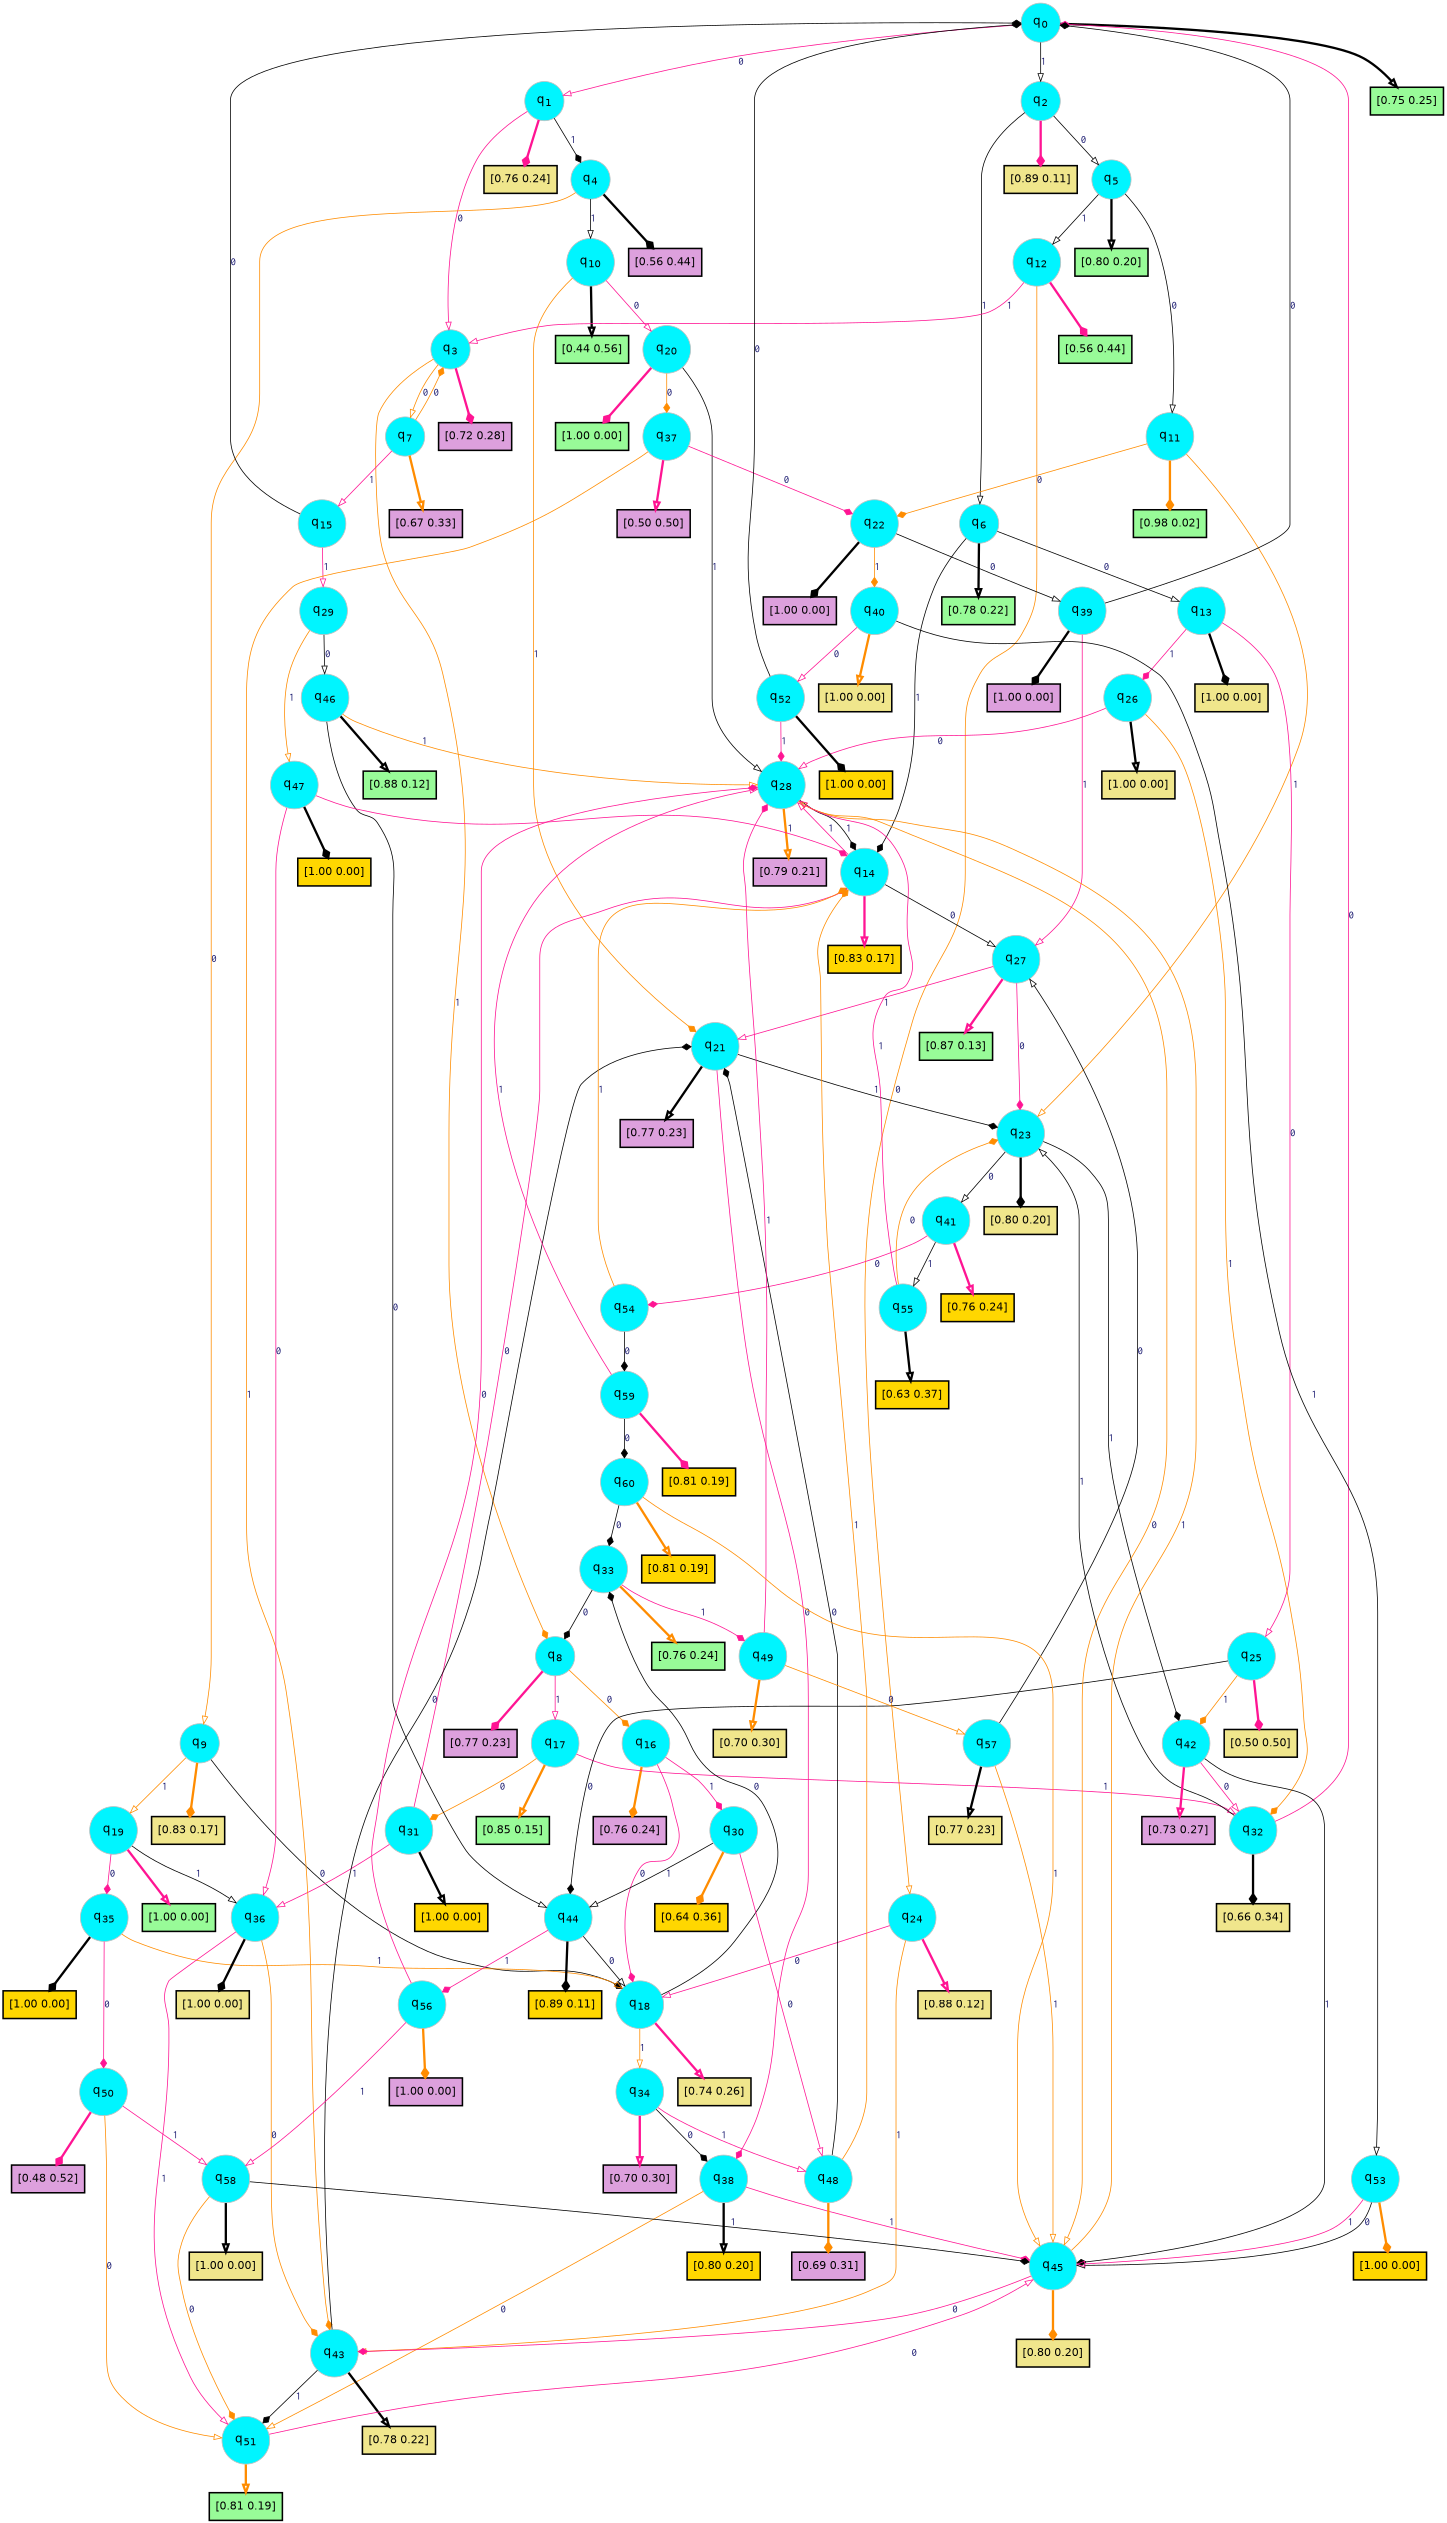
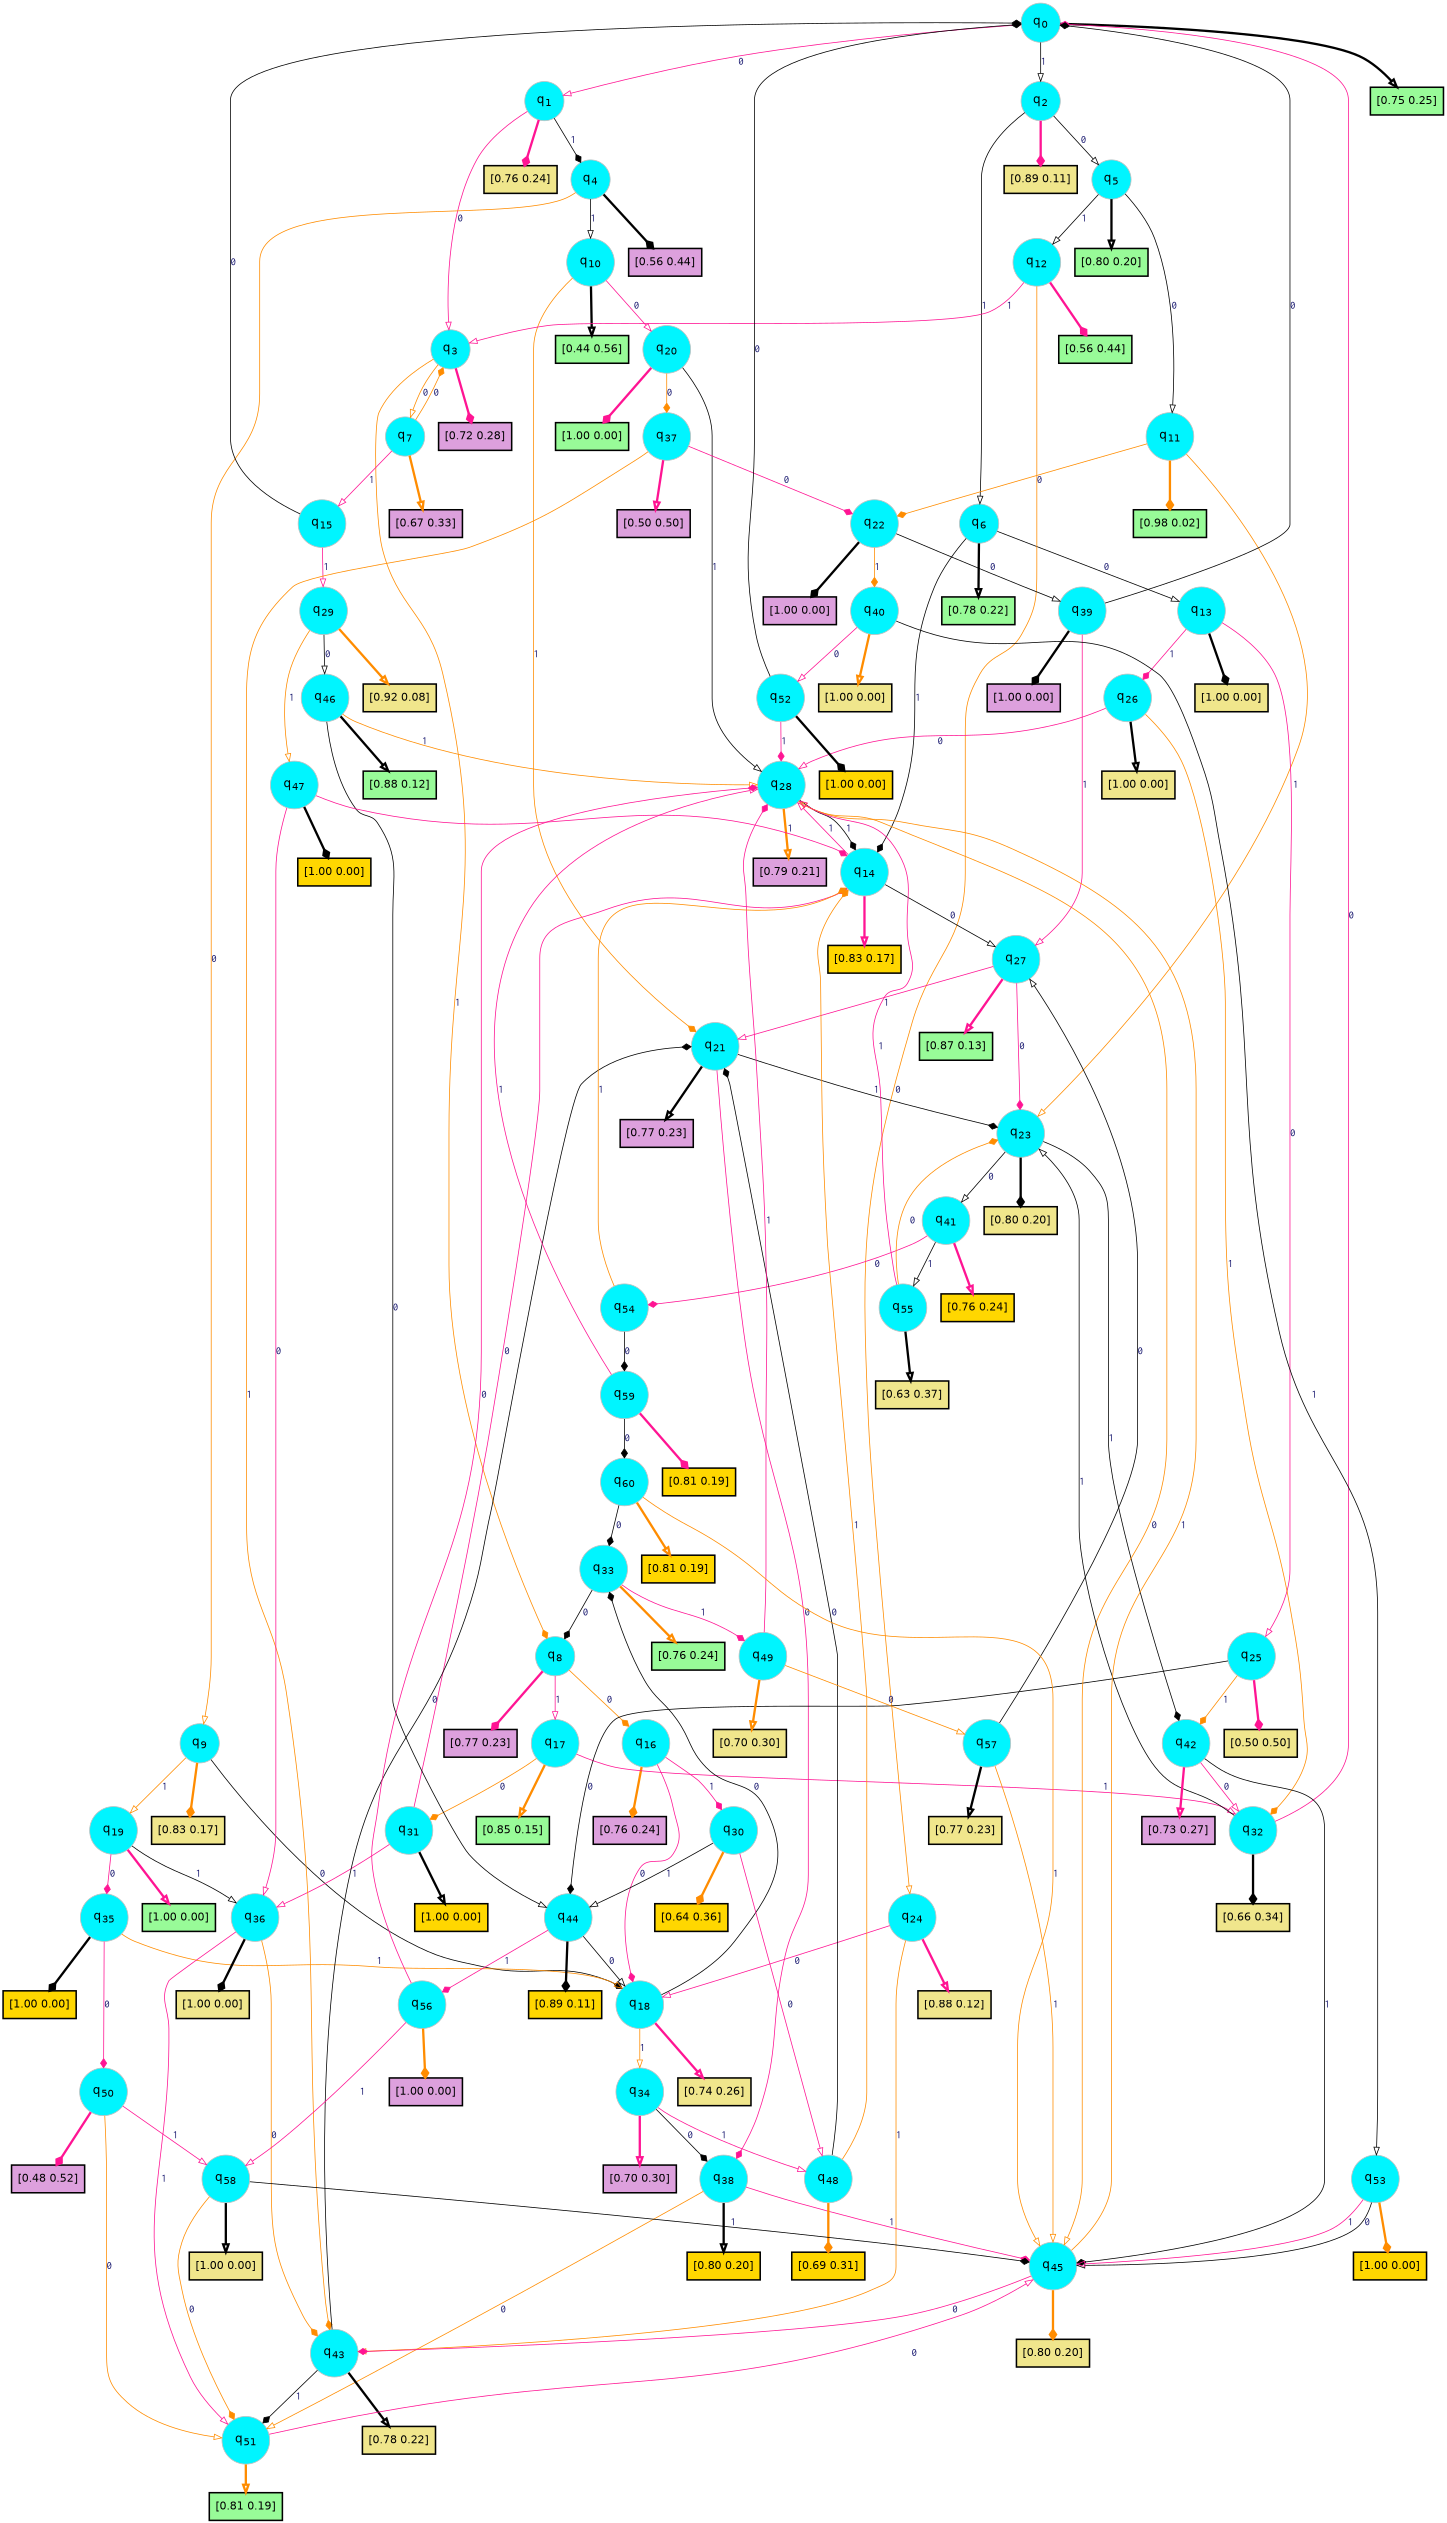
node "[0.92 0.08]": added
node "[0.63 0.37]": fillcolor gold -> khaki
node "[0.69 0.31]": fillcolor plum -> gold
